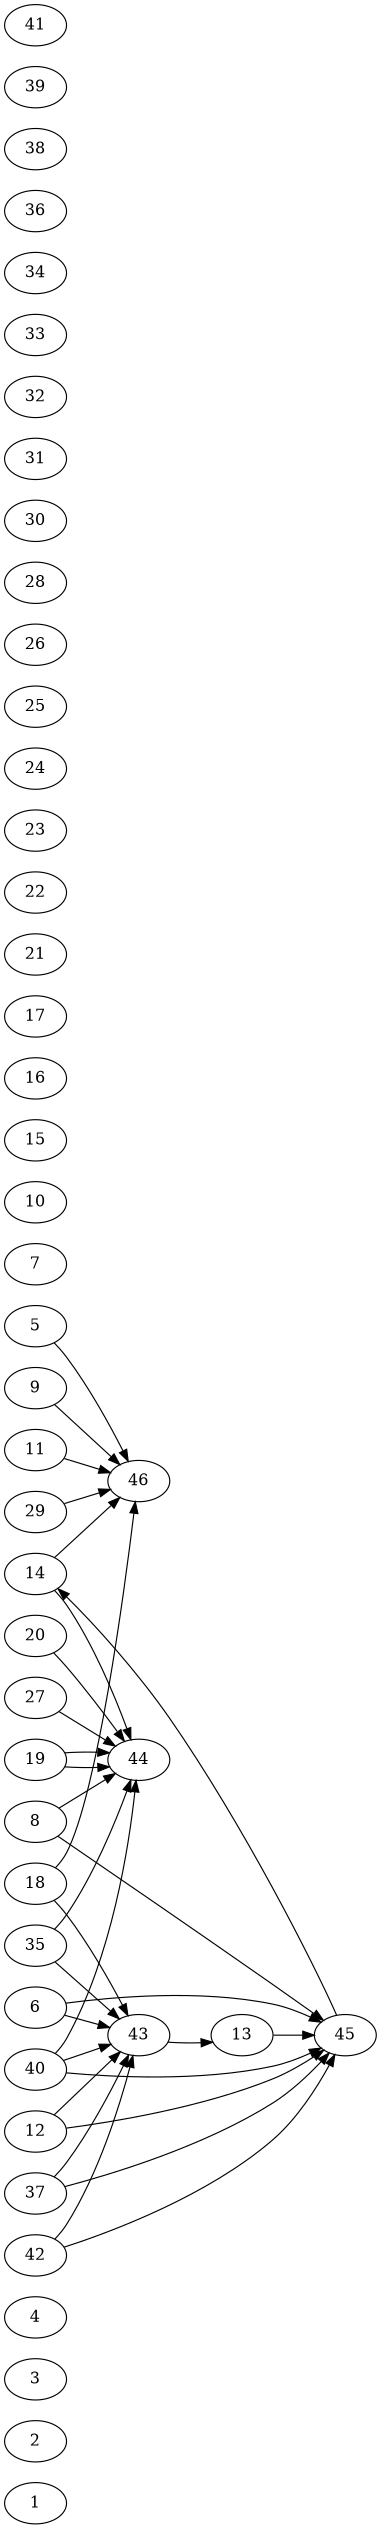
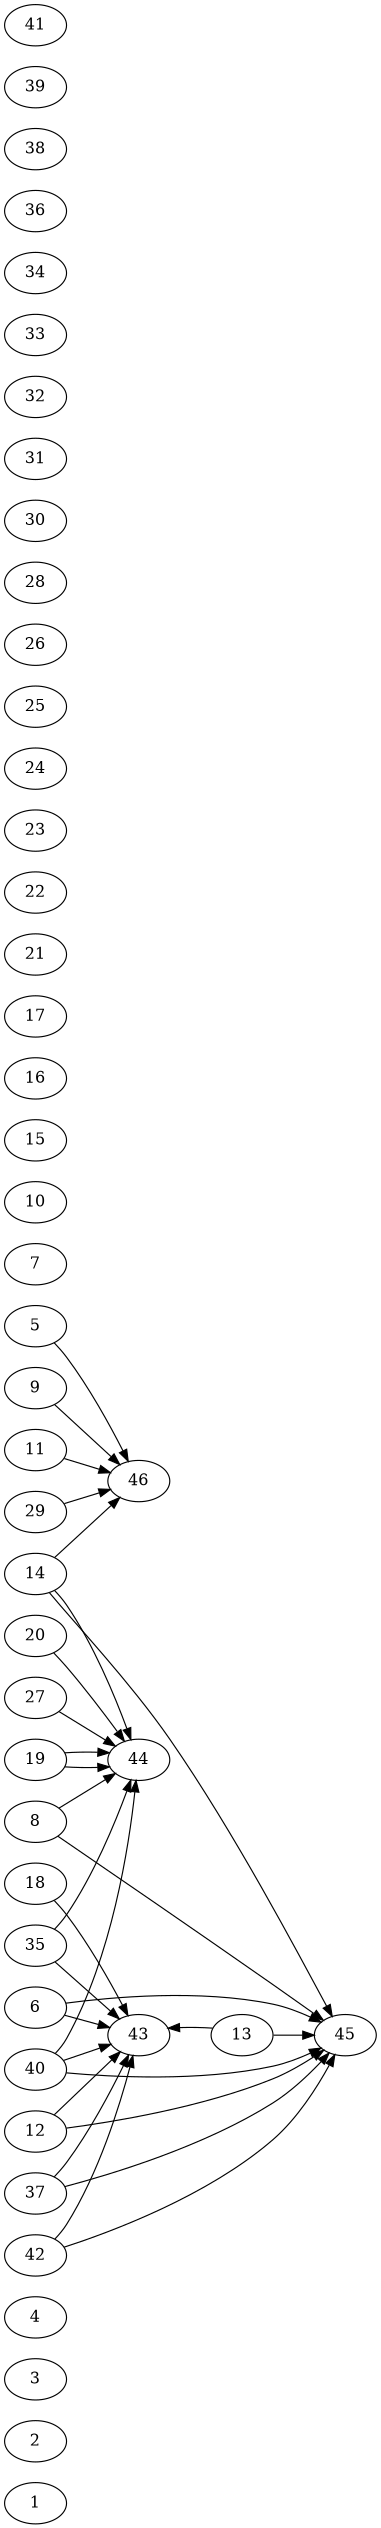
edge "18" -> "46": removed
edge "45" -> "14": reversed
edge "43" -> "13": reversed
